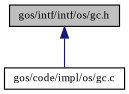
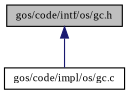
node "gos/intf/intf/os/gc.h": label "gos/intf/intf/os/gc.h" -> "gos/code/intf/os/gc.h"
